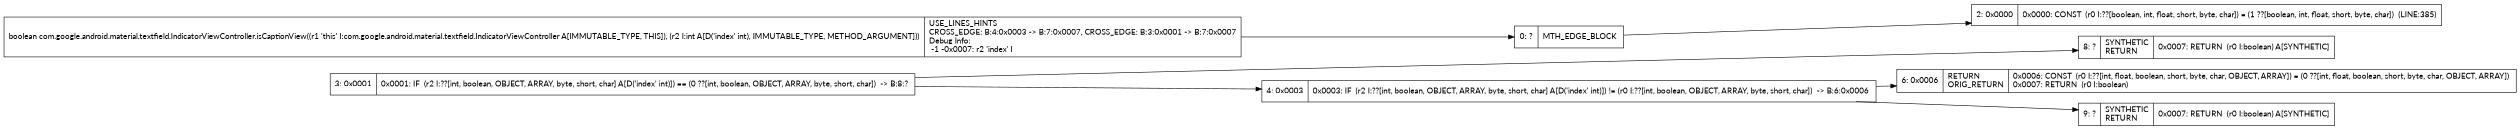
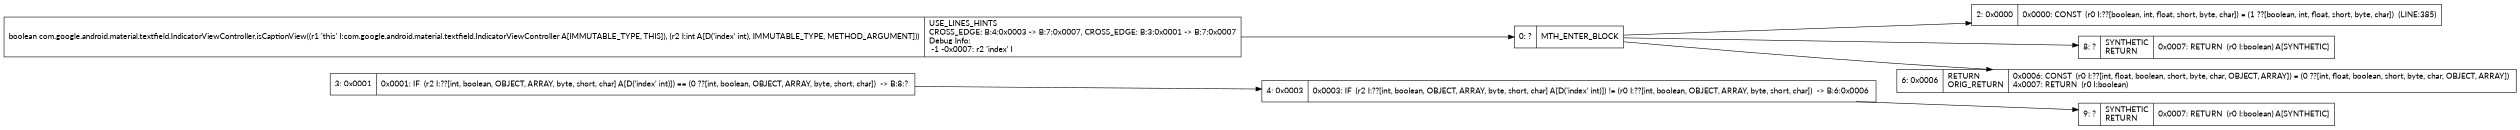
node "0: ?": text "MTH_EDGE_BLOCK" -> "MTH_ENTER_BLOCK"
edge "3: 0x0001" -> "8: ?": now "0: ?" -> "8: ?"
node "6: 0x0006": text "0x0007: RETURN  (r0 I:boolean)" -> "4x0007: RETURN  (r0 I:boolean)"
edge "4: 0x0003" -> "6: 0x0006": now "0: ?" -> "6: 0x0006"
